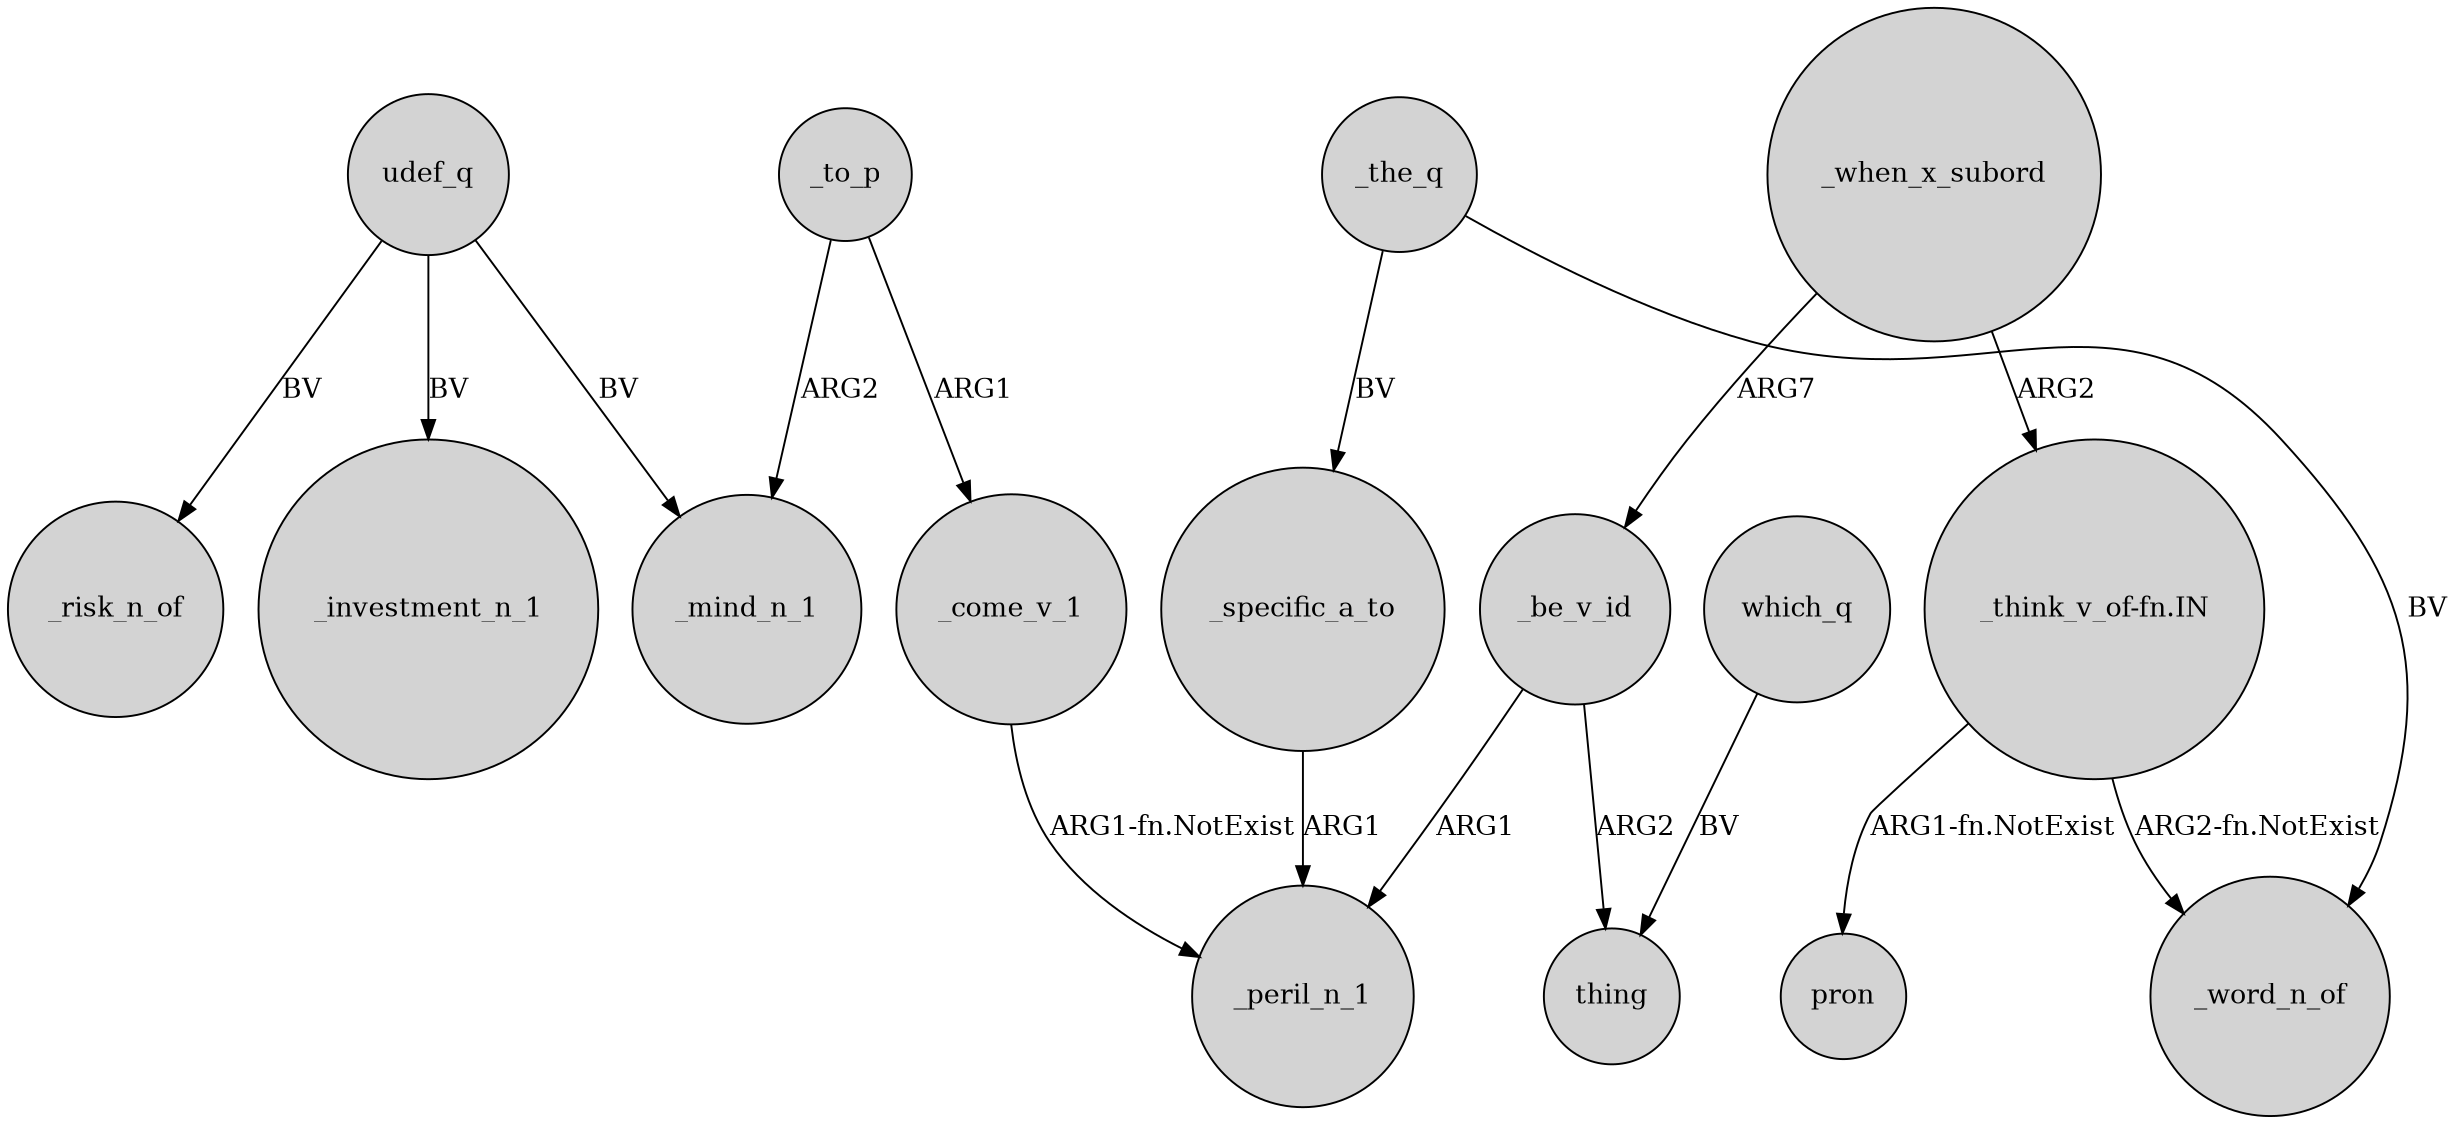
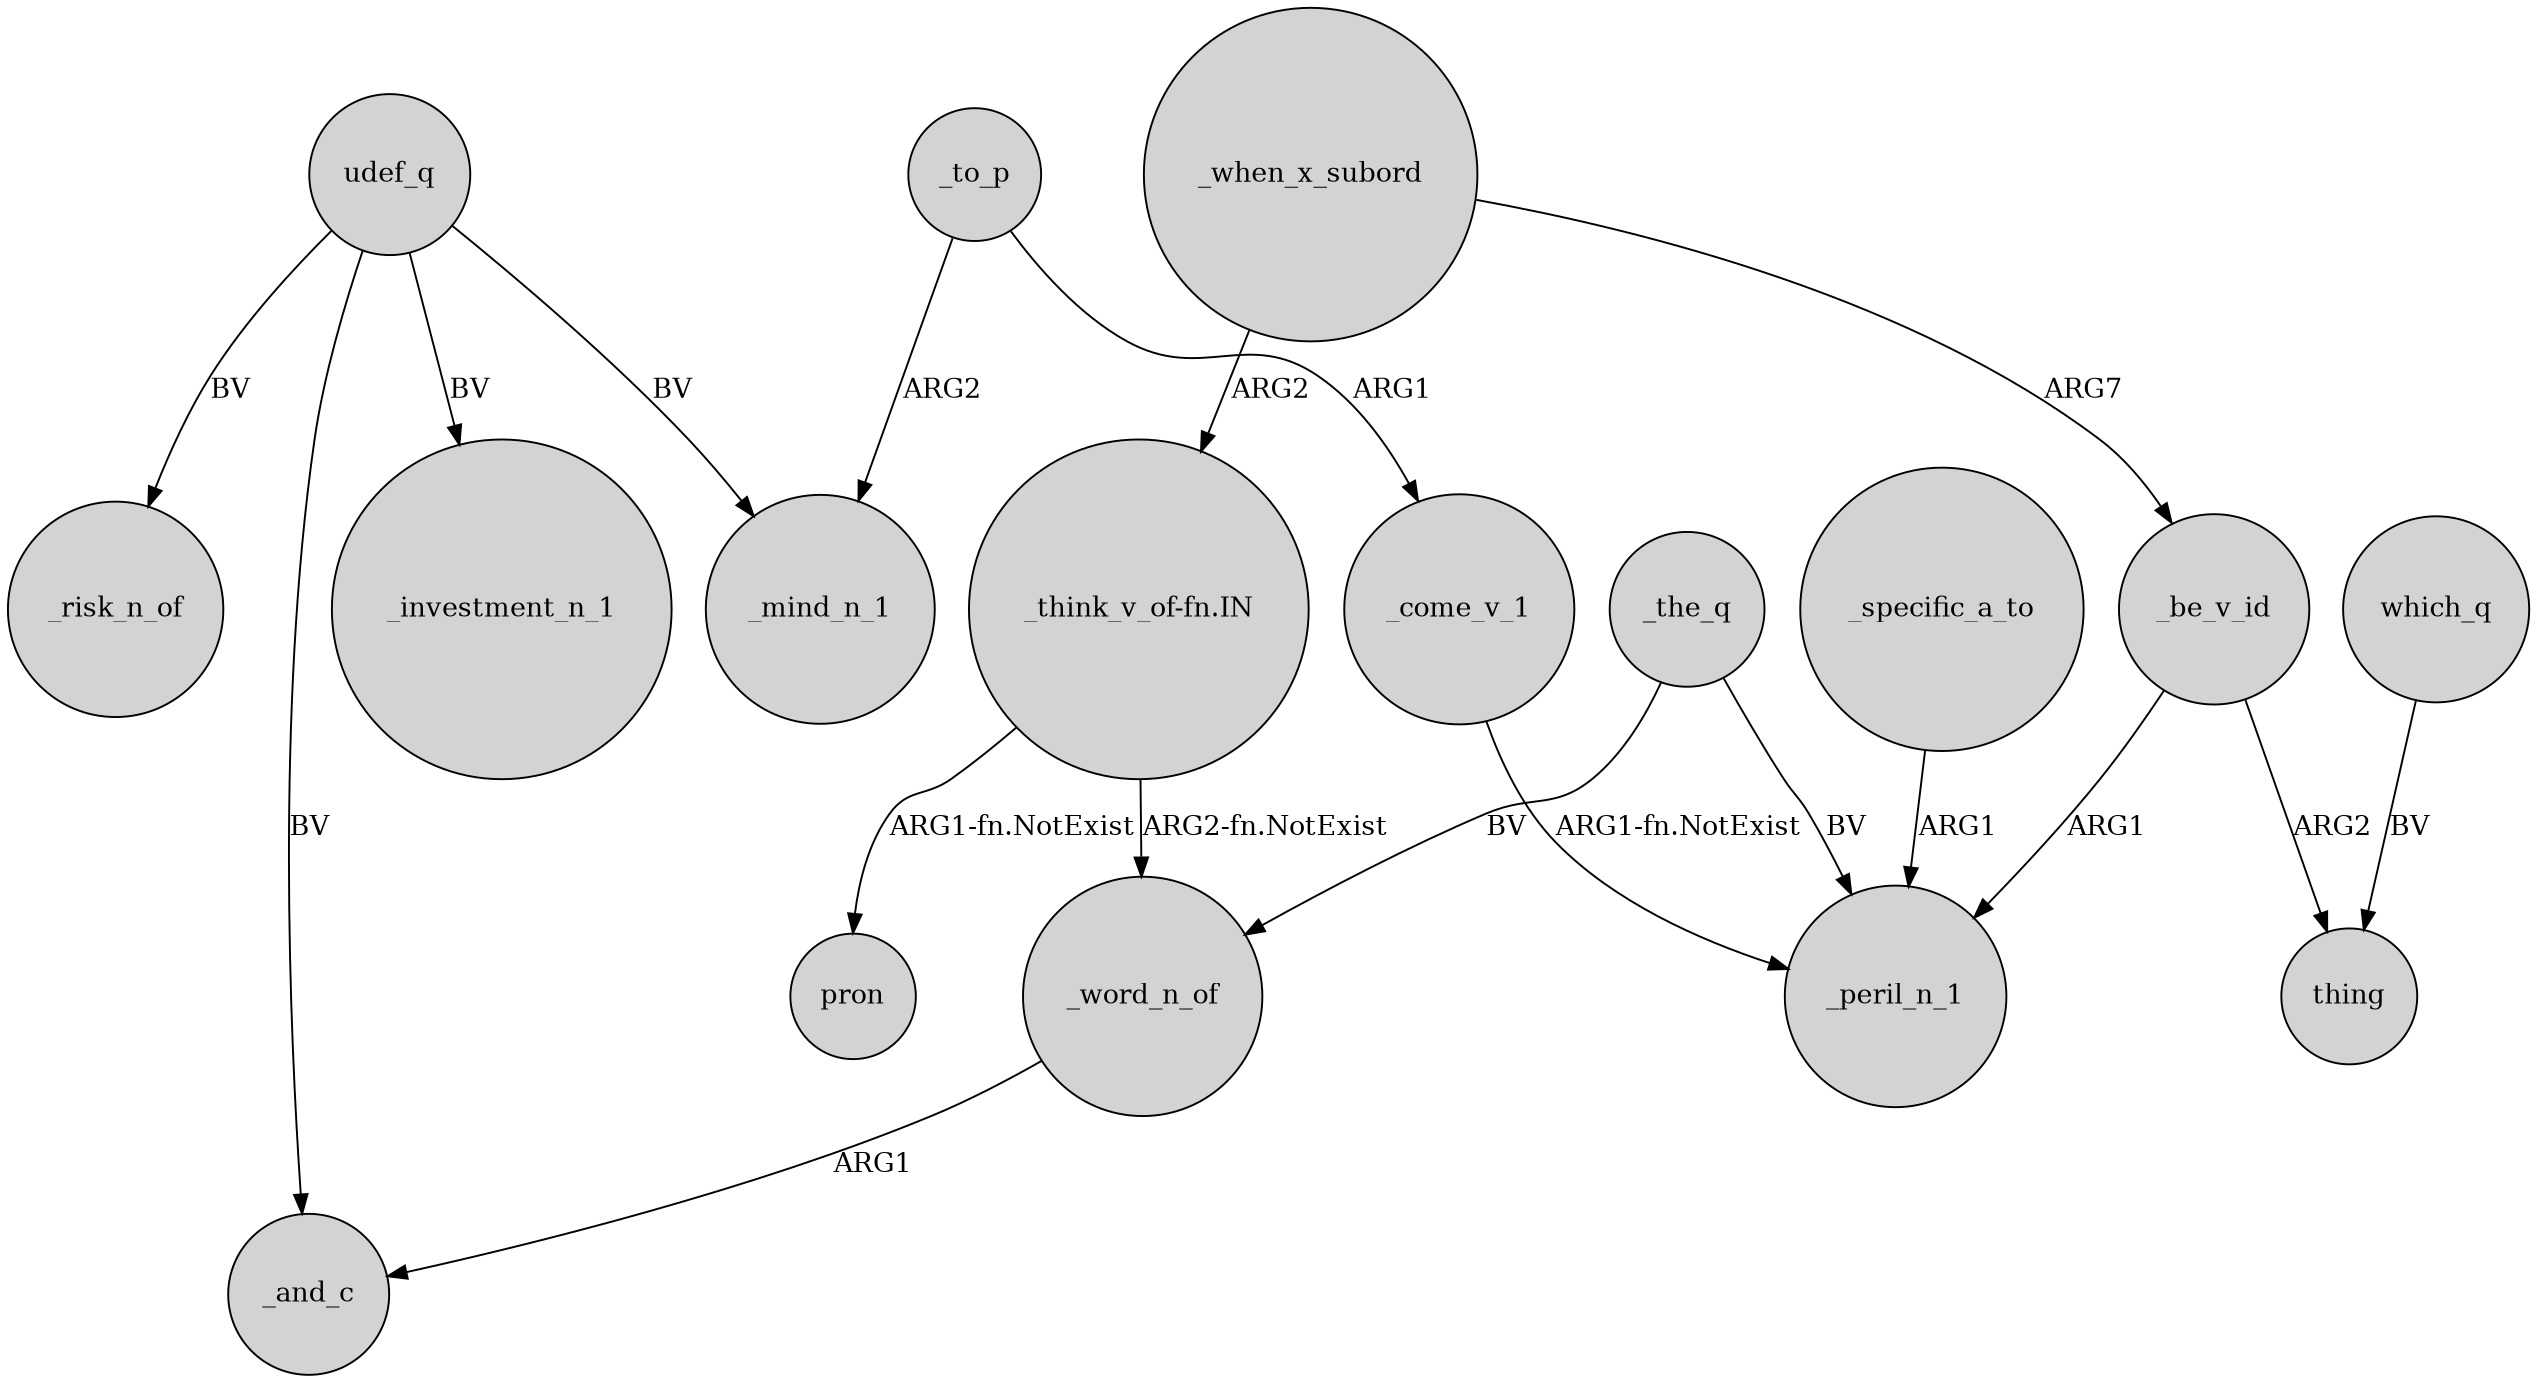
edge "_the_q" -> "_specific_a_to": now "_the_q" -> "_peril_n_1"
node "_and_c": added
